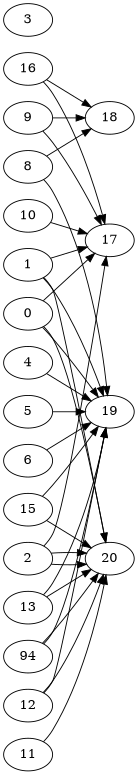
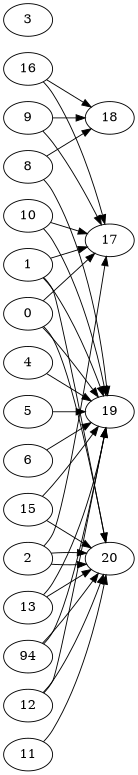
edge "10" -> "19": added
